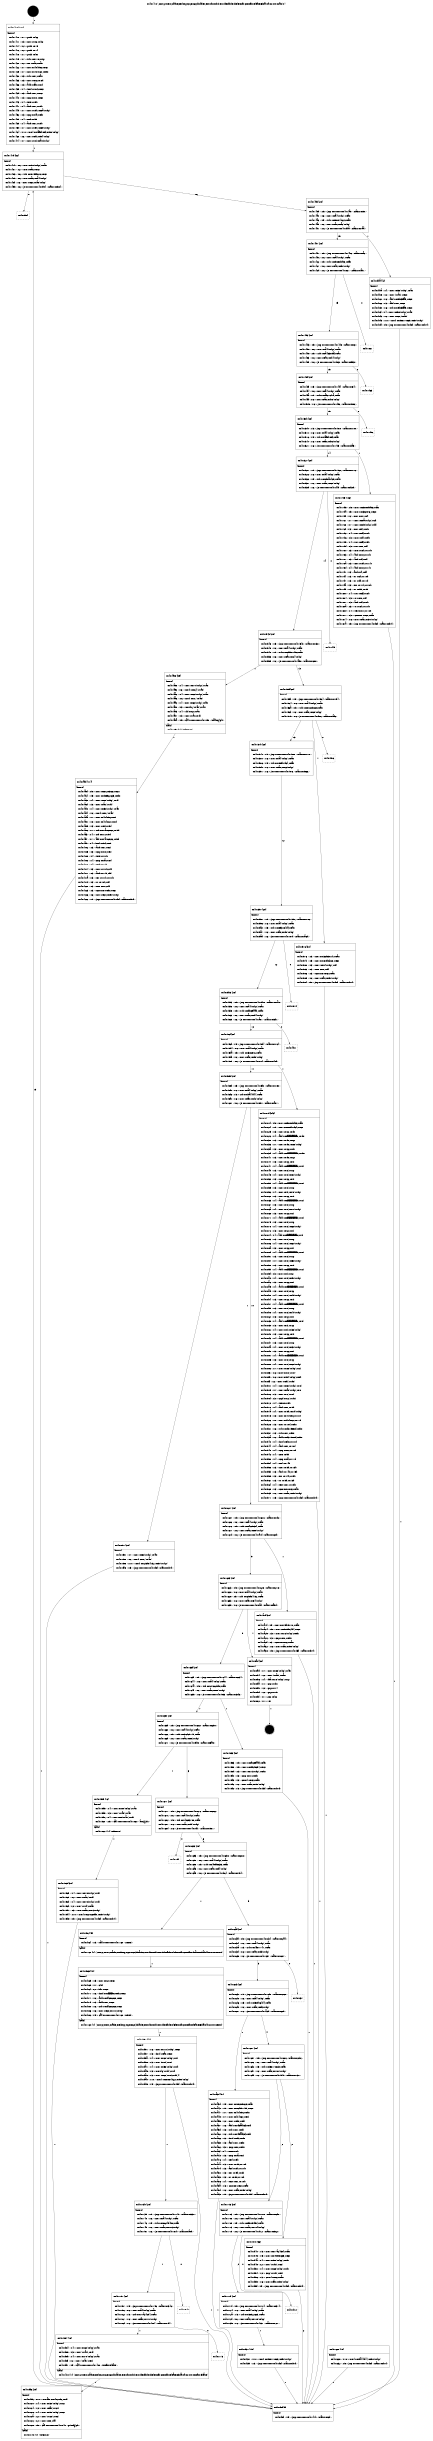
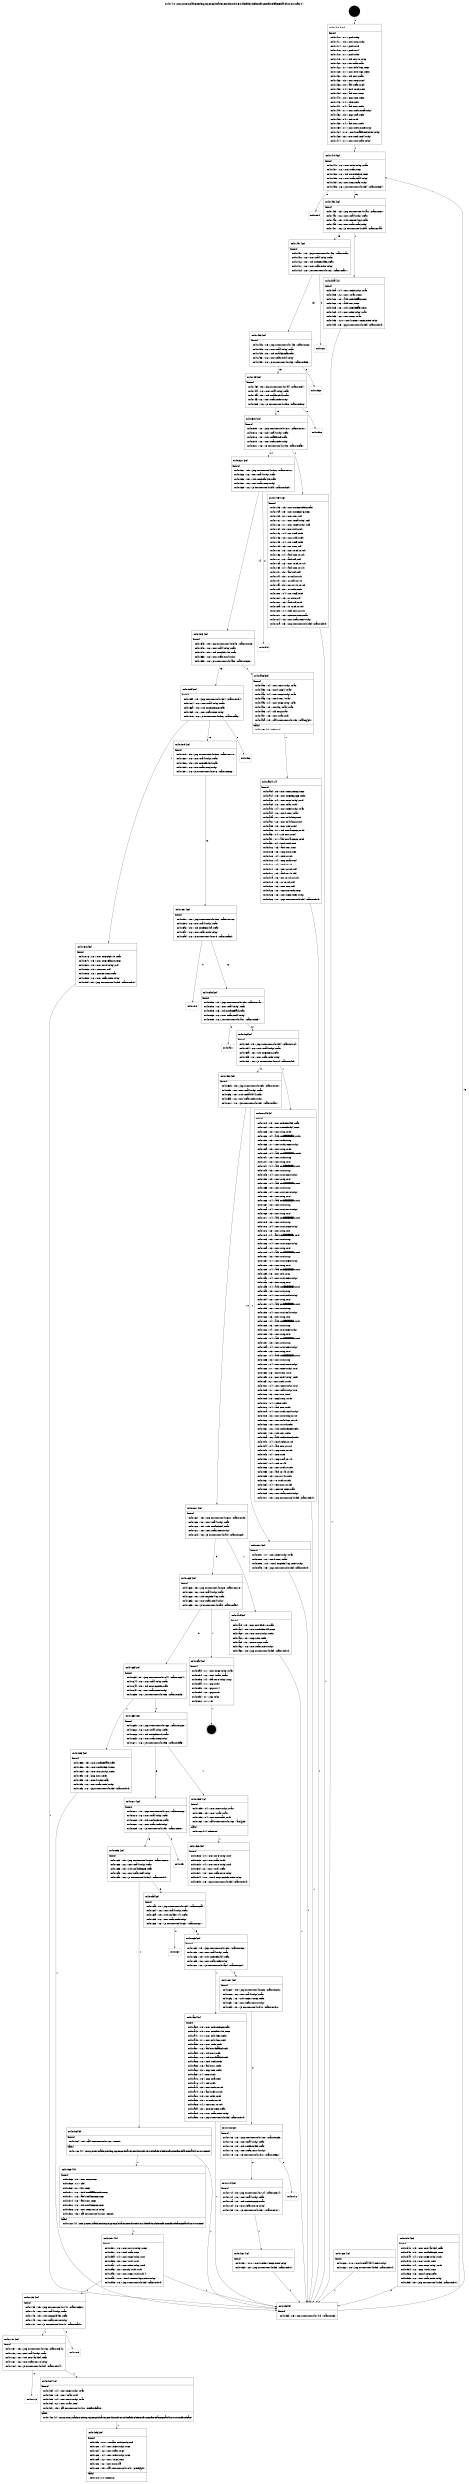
edge "0x4016e7 [28]" -> "0x401b40 [36]": removed, label "2"
edge "0x4019c5 [30]" -> "0x401f8f [5]": now "0x401b64 [5]" -> "0x401f8f [5]"
